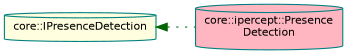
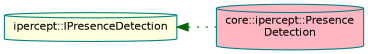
node "core::IPresenceDetection": label "core::IPresenceDetection" -> "ipercept::IPresenceDetection"
